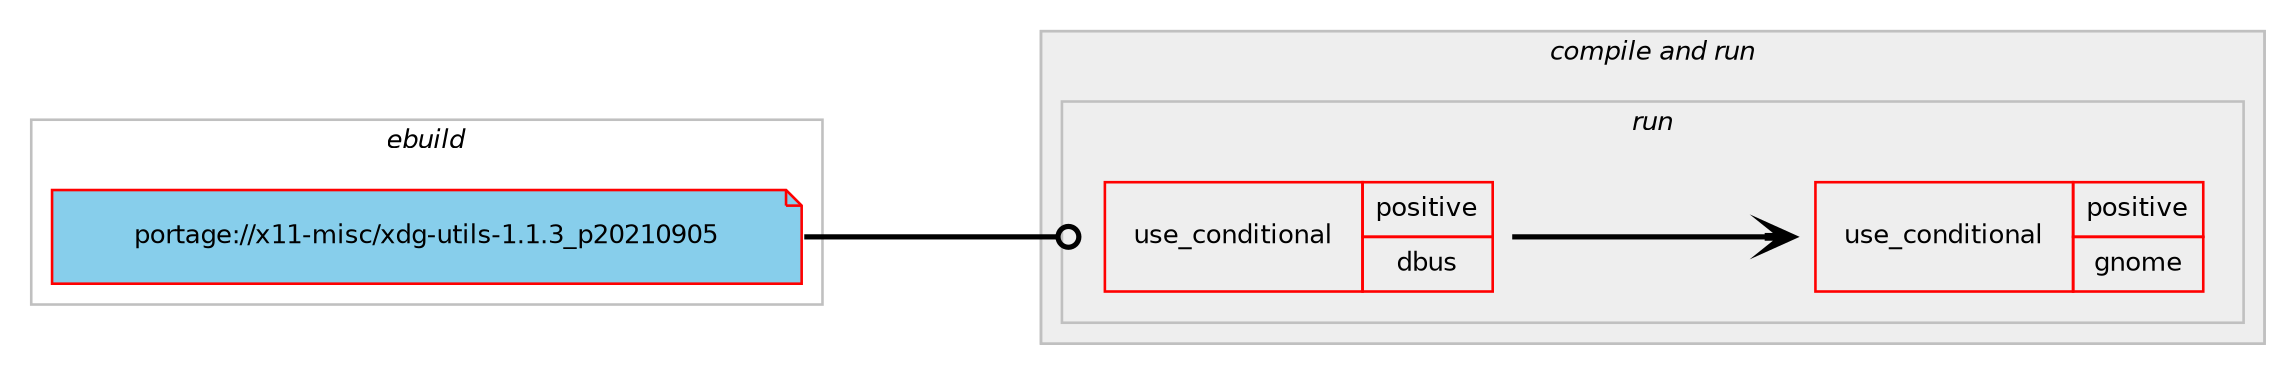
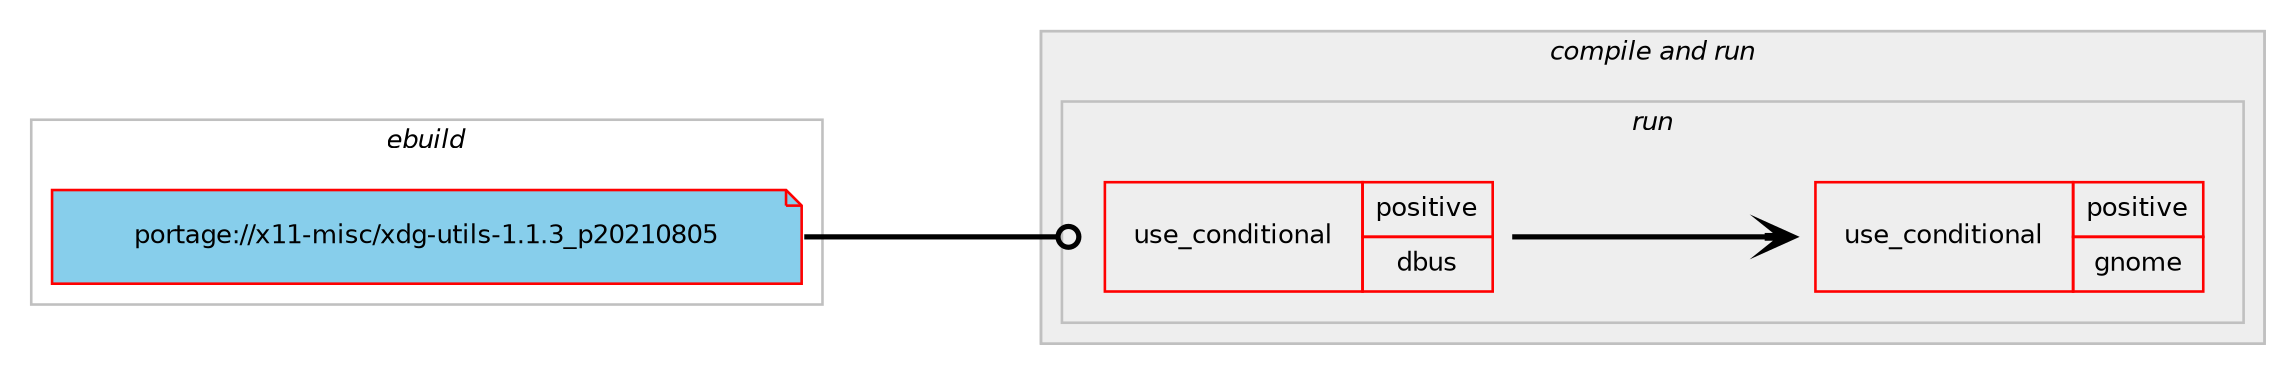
node "portage://x11-misc/xdg-utils-1.1.3_p20210905": label "portage://x11-misc/xdg-utils-1.1.3_p20210905" -> "portage://x11-misc/xdg-utils-1.1.3_p20210805"
